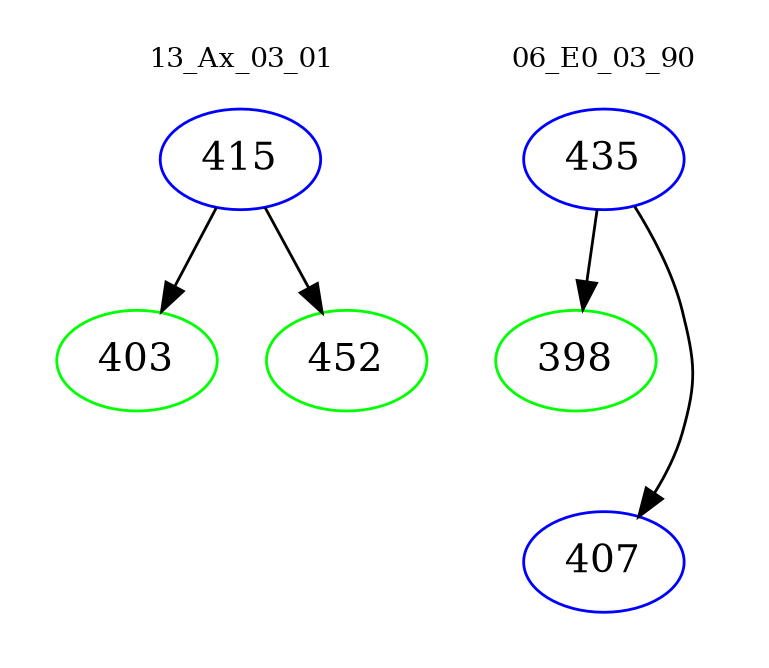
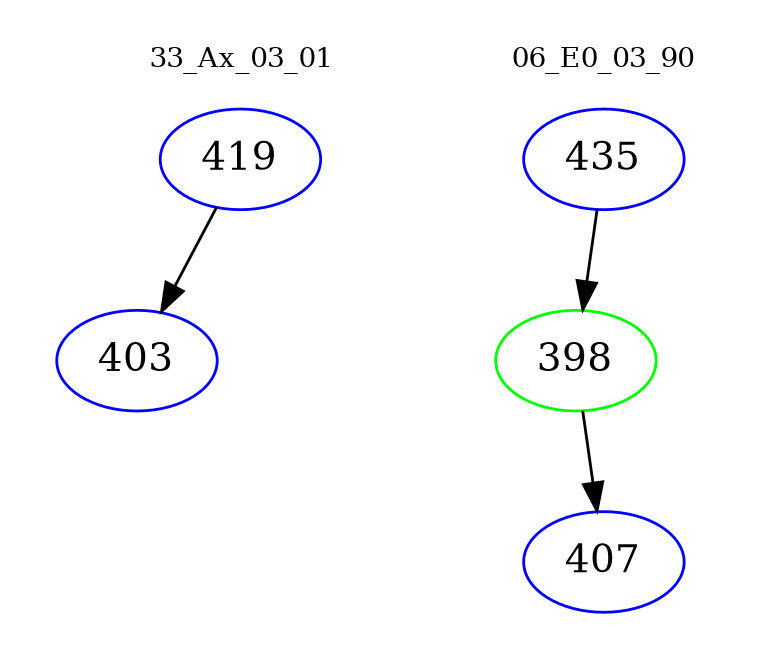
cluster "13_Ax_03_01": label "13_Ax_03_01" -> "33_Ax_03_01"
node "415": label "415" -> "419"
edge "435" -> "407": now "398" -> "407"
node "403": color green -> blue
node "452": removed
